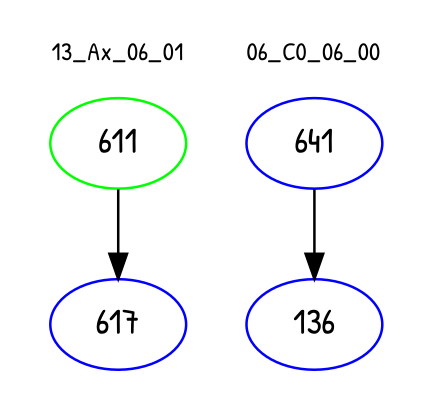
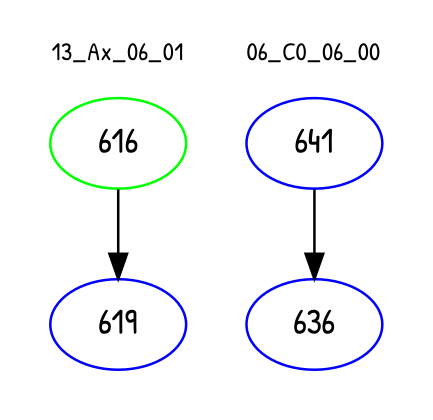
node "611": label "611" -> "616"
node "617": label "617" -> "619"
node "136": label "136" -> "636"
